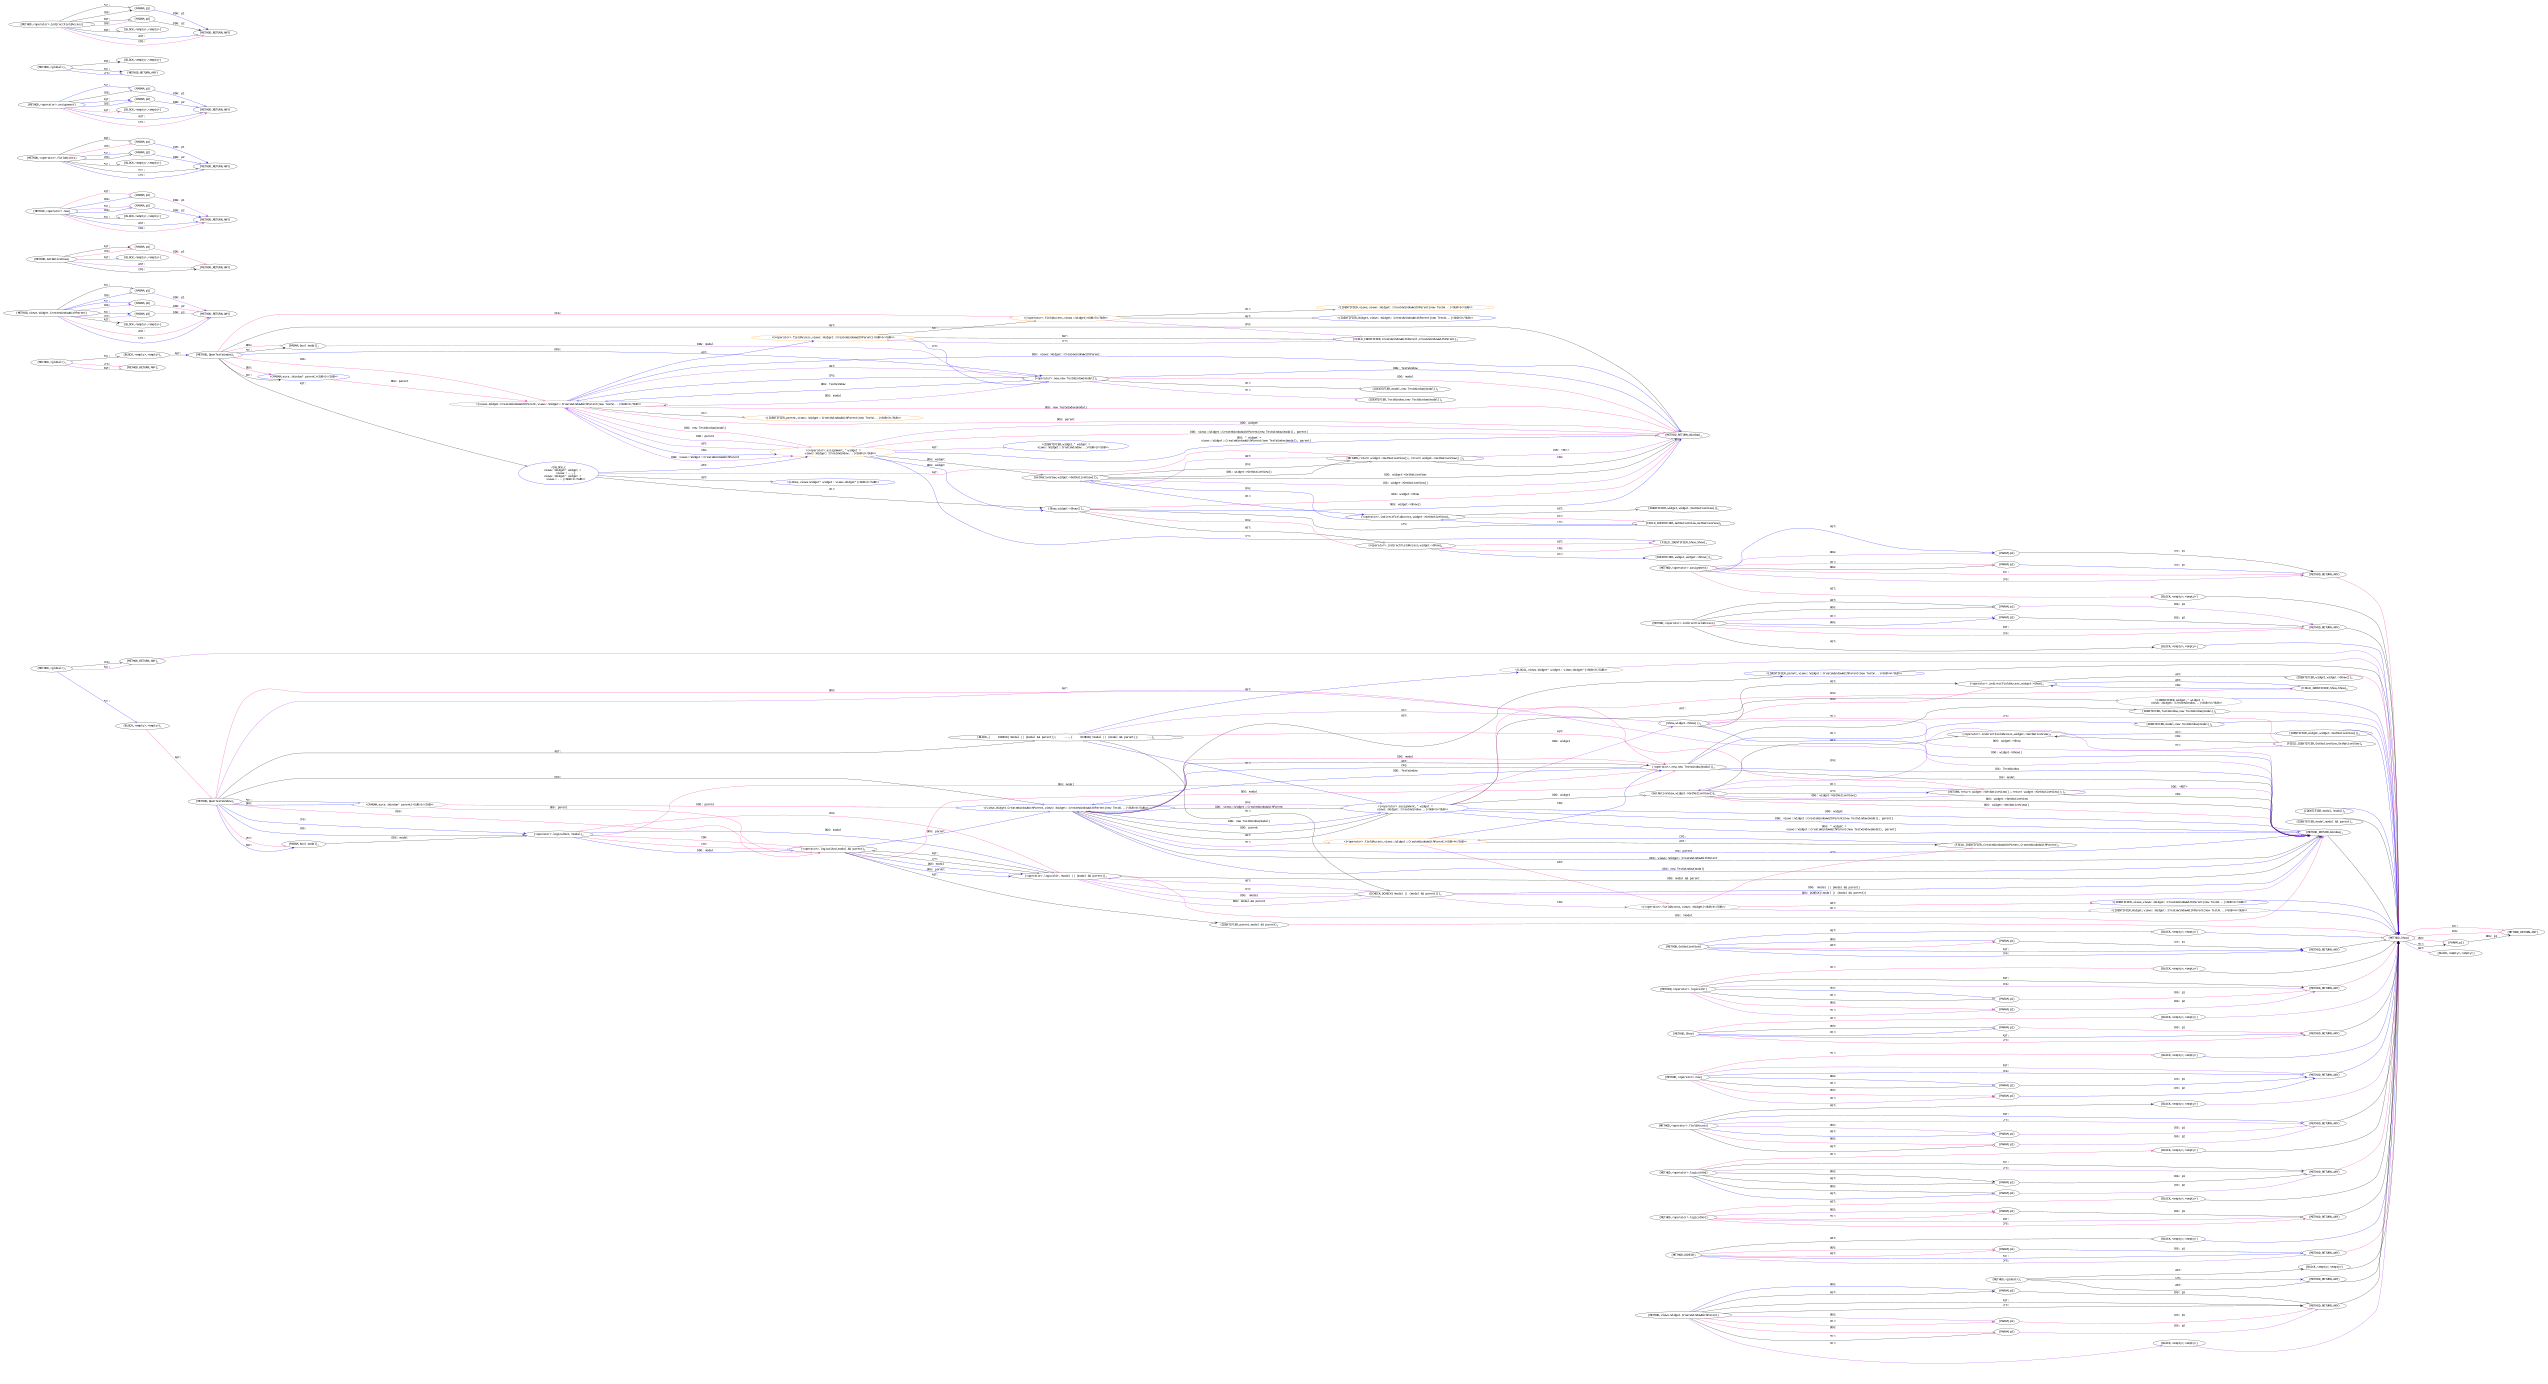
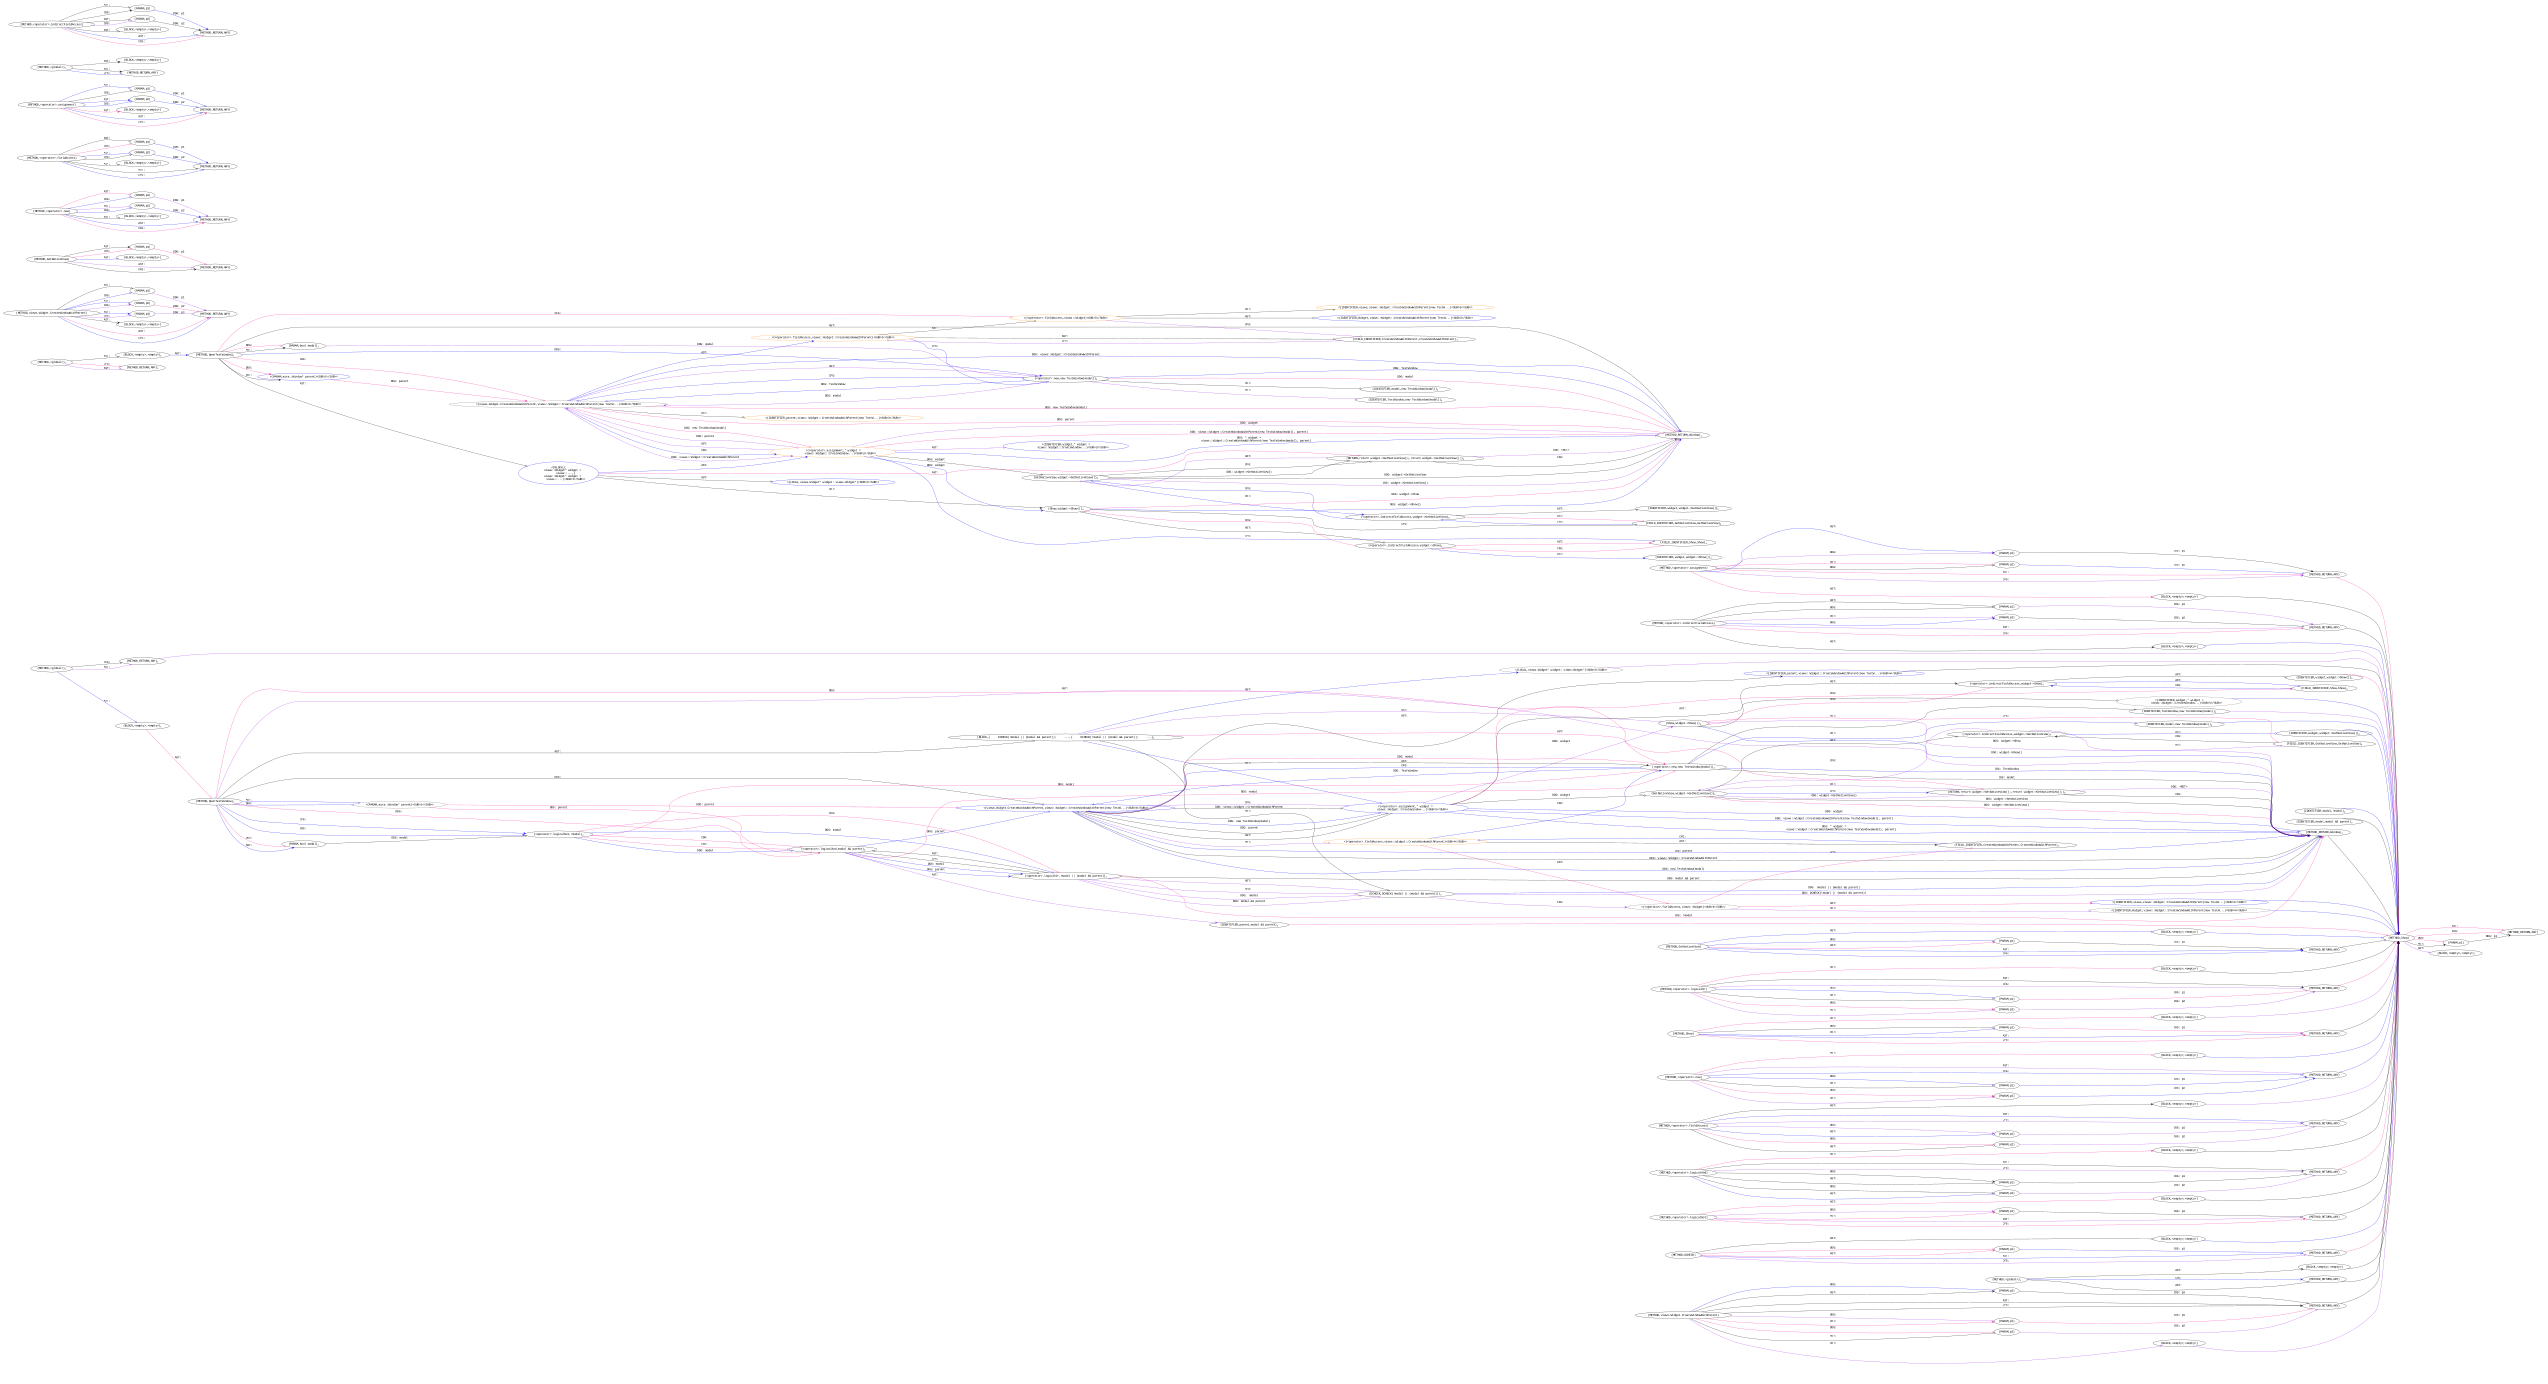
edge "(<operator>.logicalAnd,modal && parent)" -> "(IDENTIFIER,parent,modal && parent)": color black -> purple
